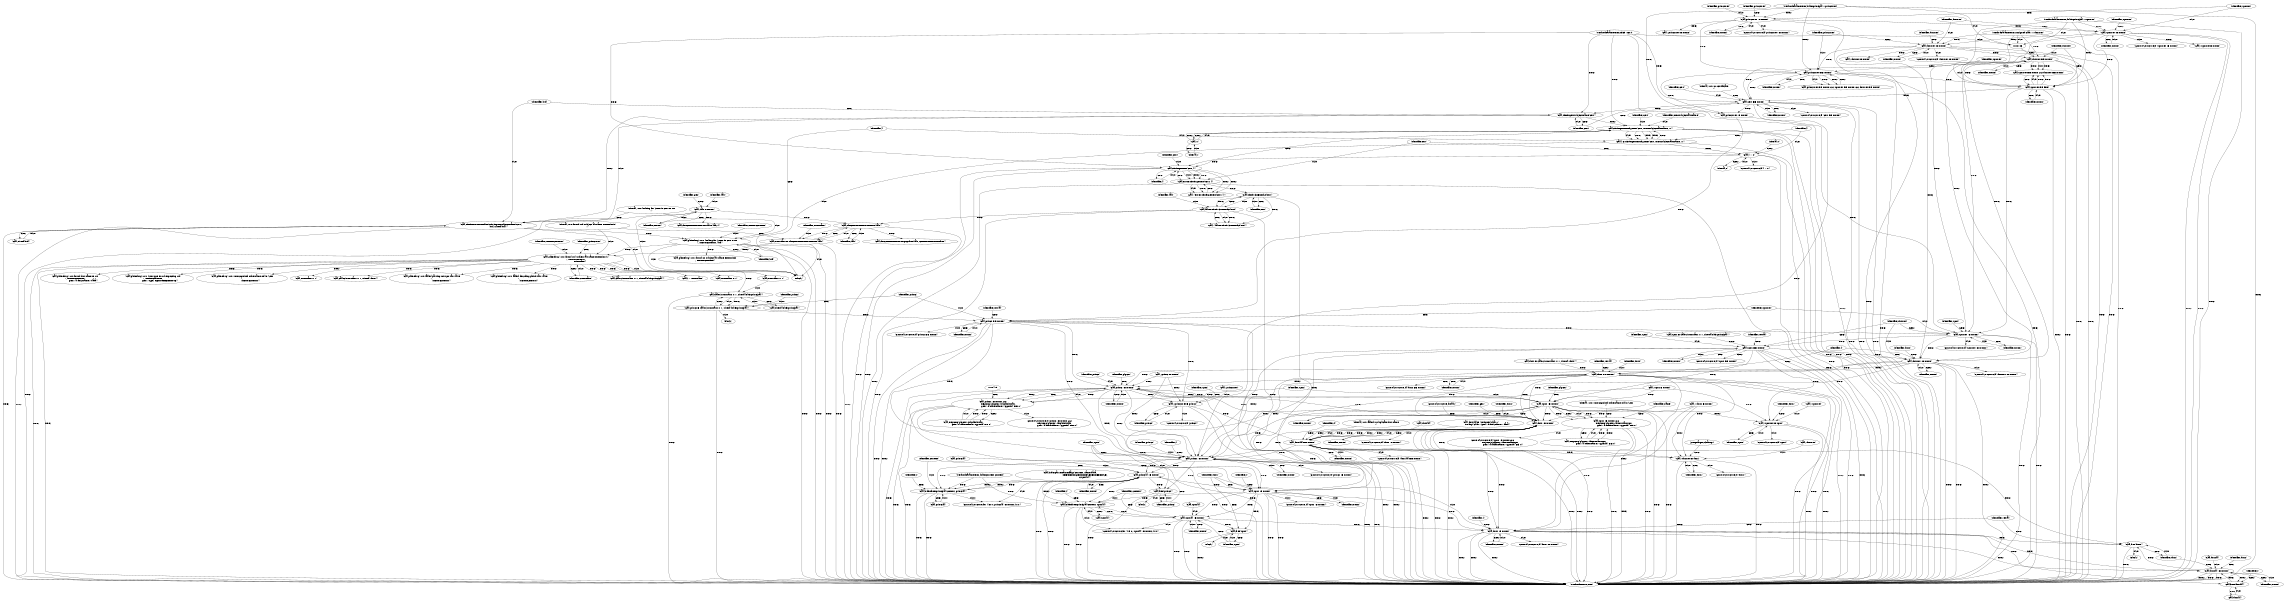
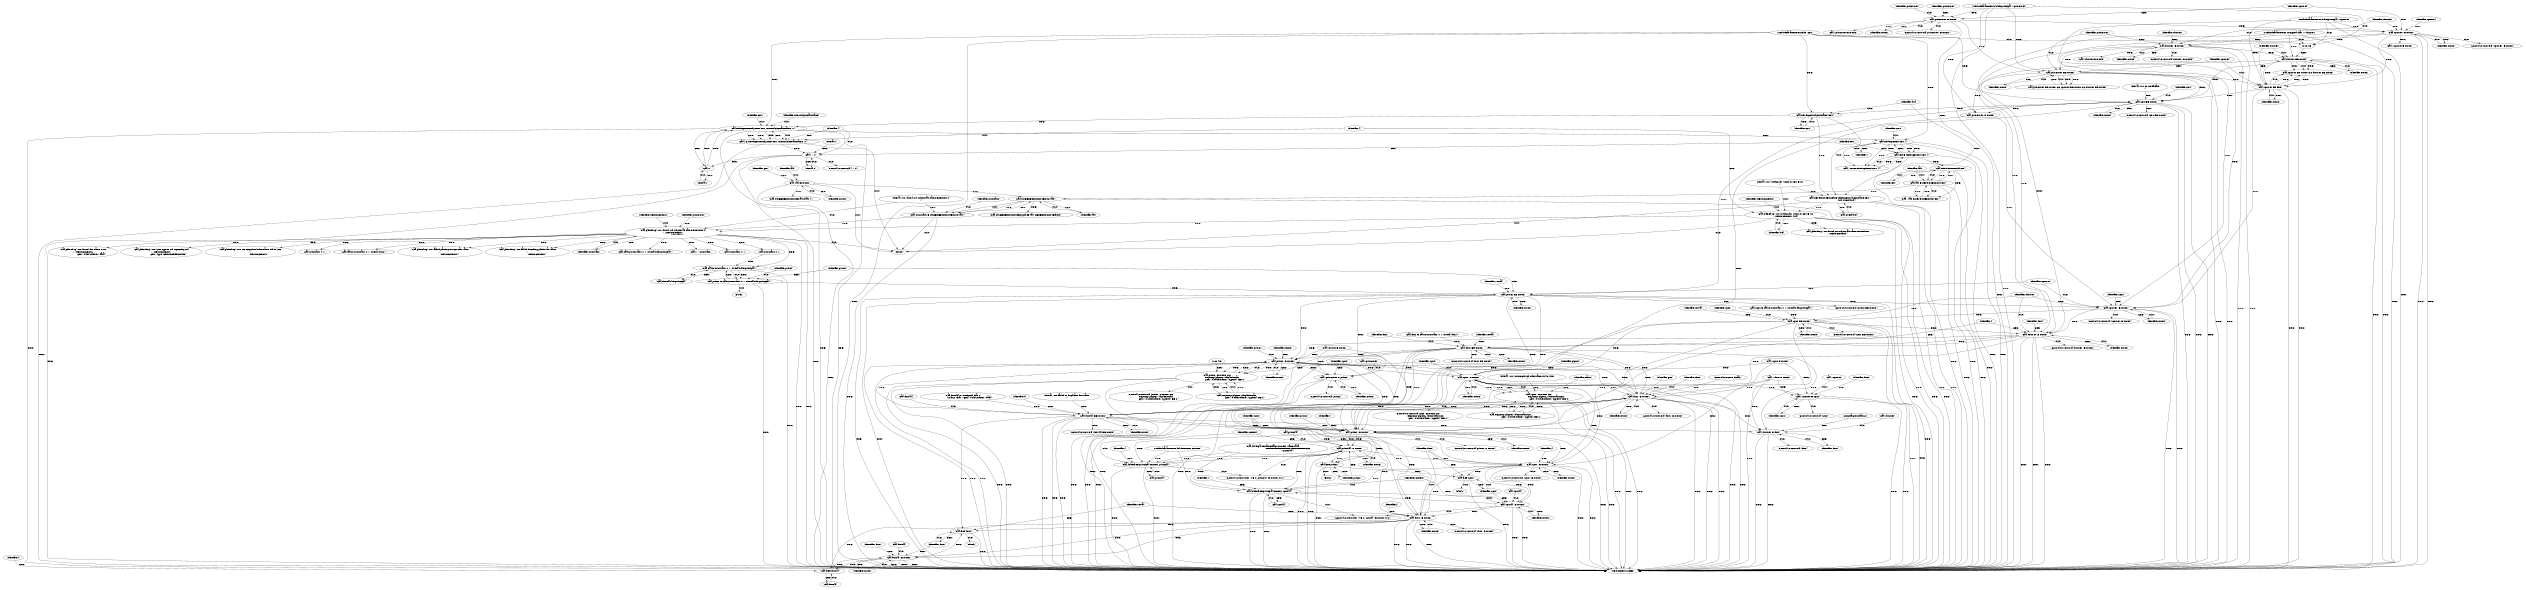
edge "(Call,l < 0)" -> "(Call,X509_get_ext(cert, l))": now "(Call,l < 0)" -> "(Call,-1)"
edge "(Call,upns == NULL)" -> "(ControlStructure,if (upns == NULL))": label "CFG: " -> "AST: "
edge "(Call,upns == NULL)" -> "(Call,*upn_ret = upns)": now "(Call,**dnss = NULL)" -> "(Call,*upn_ret = upns)"
edge "(Call,upns[i] != NULL)" -> "(Call,free(upns))": now "(Call,free(princs))" -> "(Call,free(upns))"
